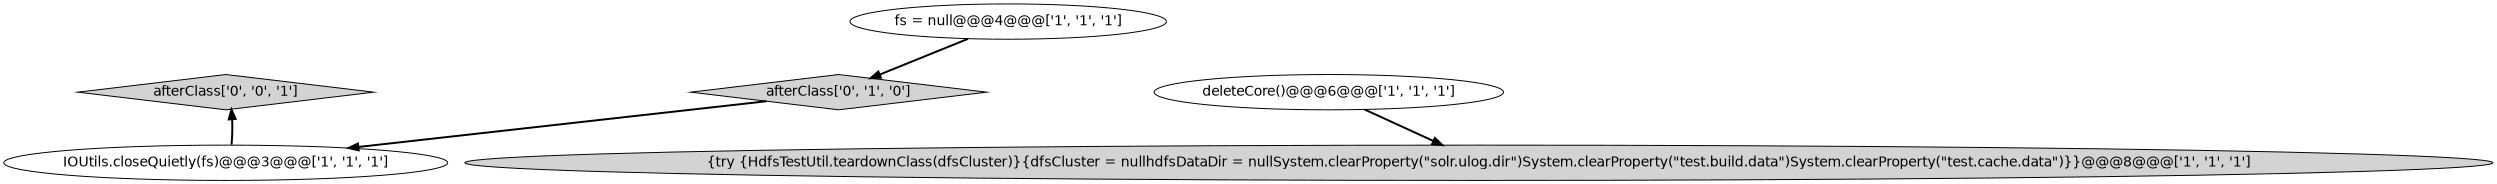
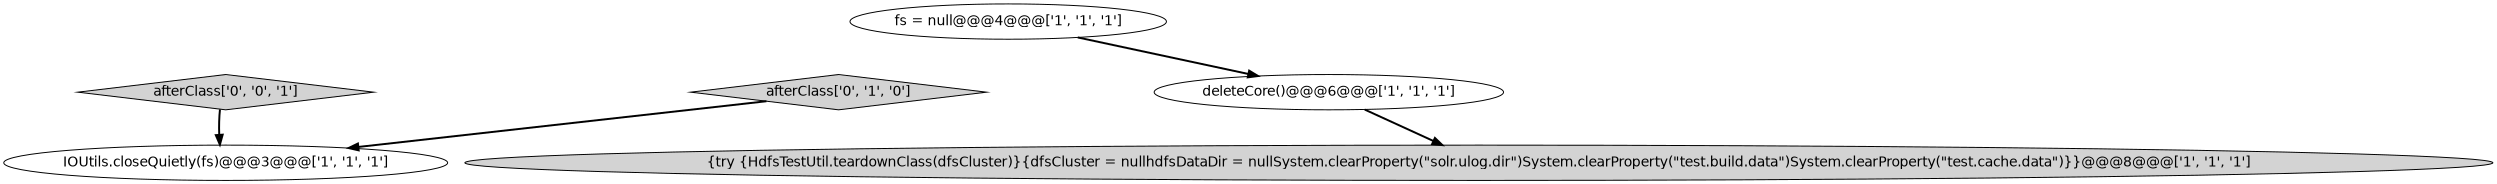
edge "fs = null@@@4@@@['1', '1', '1']" -> "afterClass['0', '1', '0']": now "fs = null@@@4@@@['1', '1', '1']" -> "deleteCore()@@@6@@@['1', '1', '1']"
edge "IOUtils.closeQuietly(fs)@@@3@@@['1', '1', '1']" -> "afterClass['0', '0', '1']": reversed
